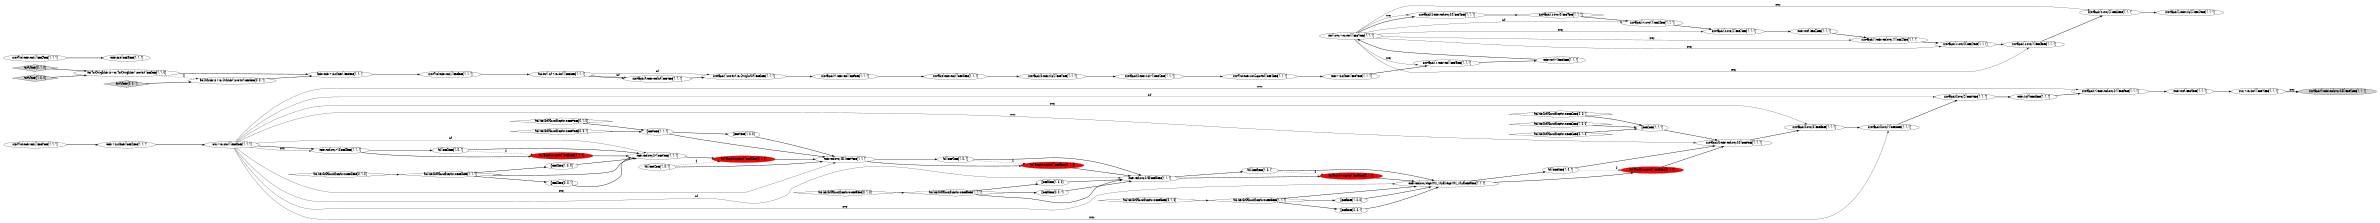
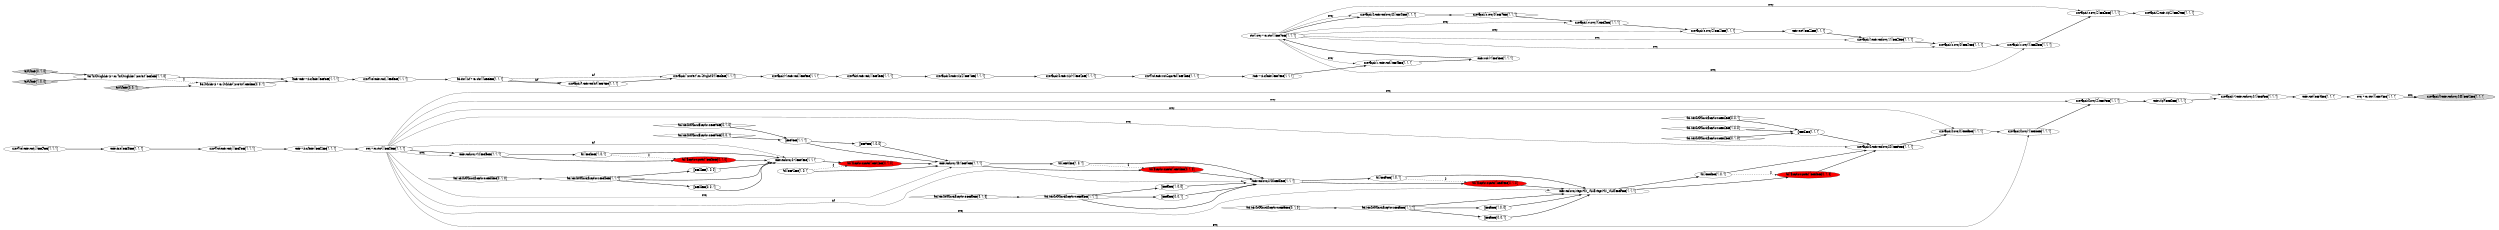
edge "char(( array = new char((((@@@17@@@['1', '1', '1']" -> "assertEquals('m',array(1()@@@20@@@['1', '1', '1']": label "buf" -> "array"
edge "array = new char((((@@@33@@@['1', '1', '1']" -> "assertEquals(0,array(2()@@@67@@@['1', '1', '1']": label "buf" -> "array"
edge "reader.close()@@@30@@@['1', '1', '1']" -> "assertTrue(reader.ready())@@@31@@@['1', '1', '1']": added
